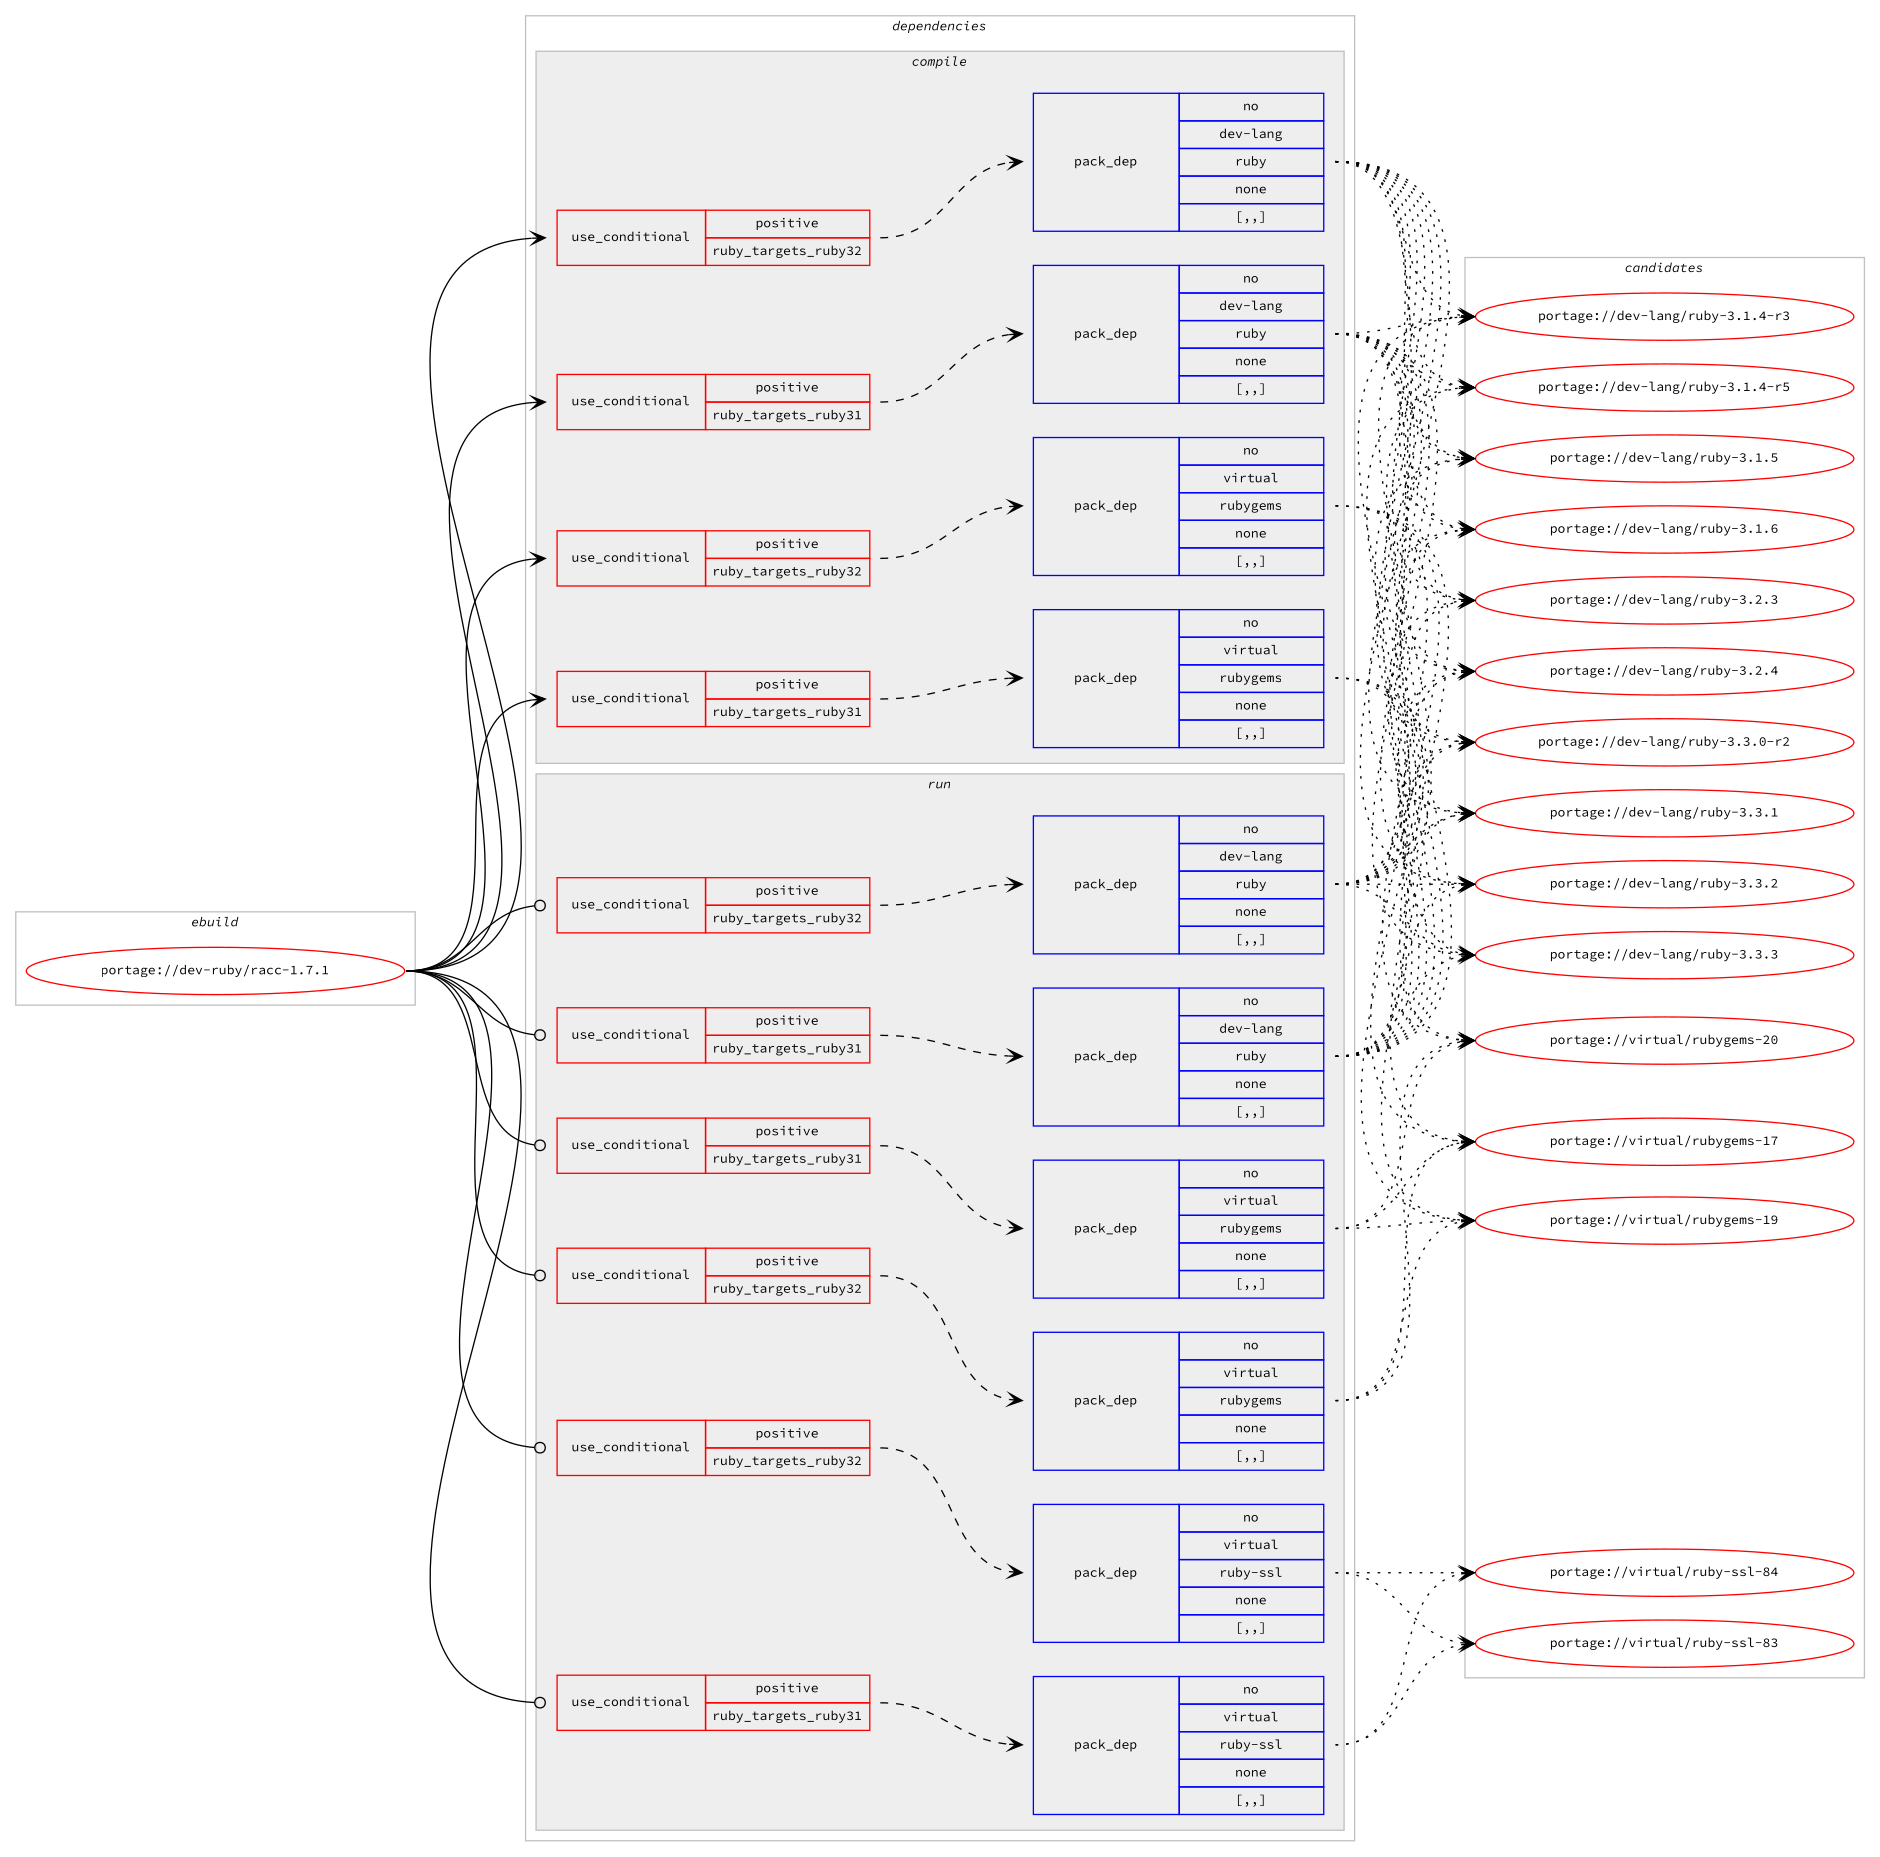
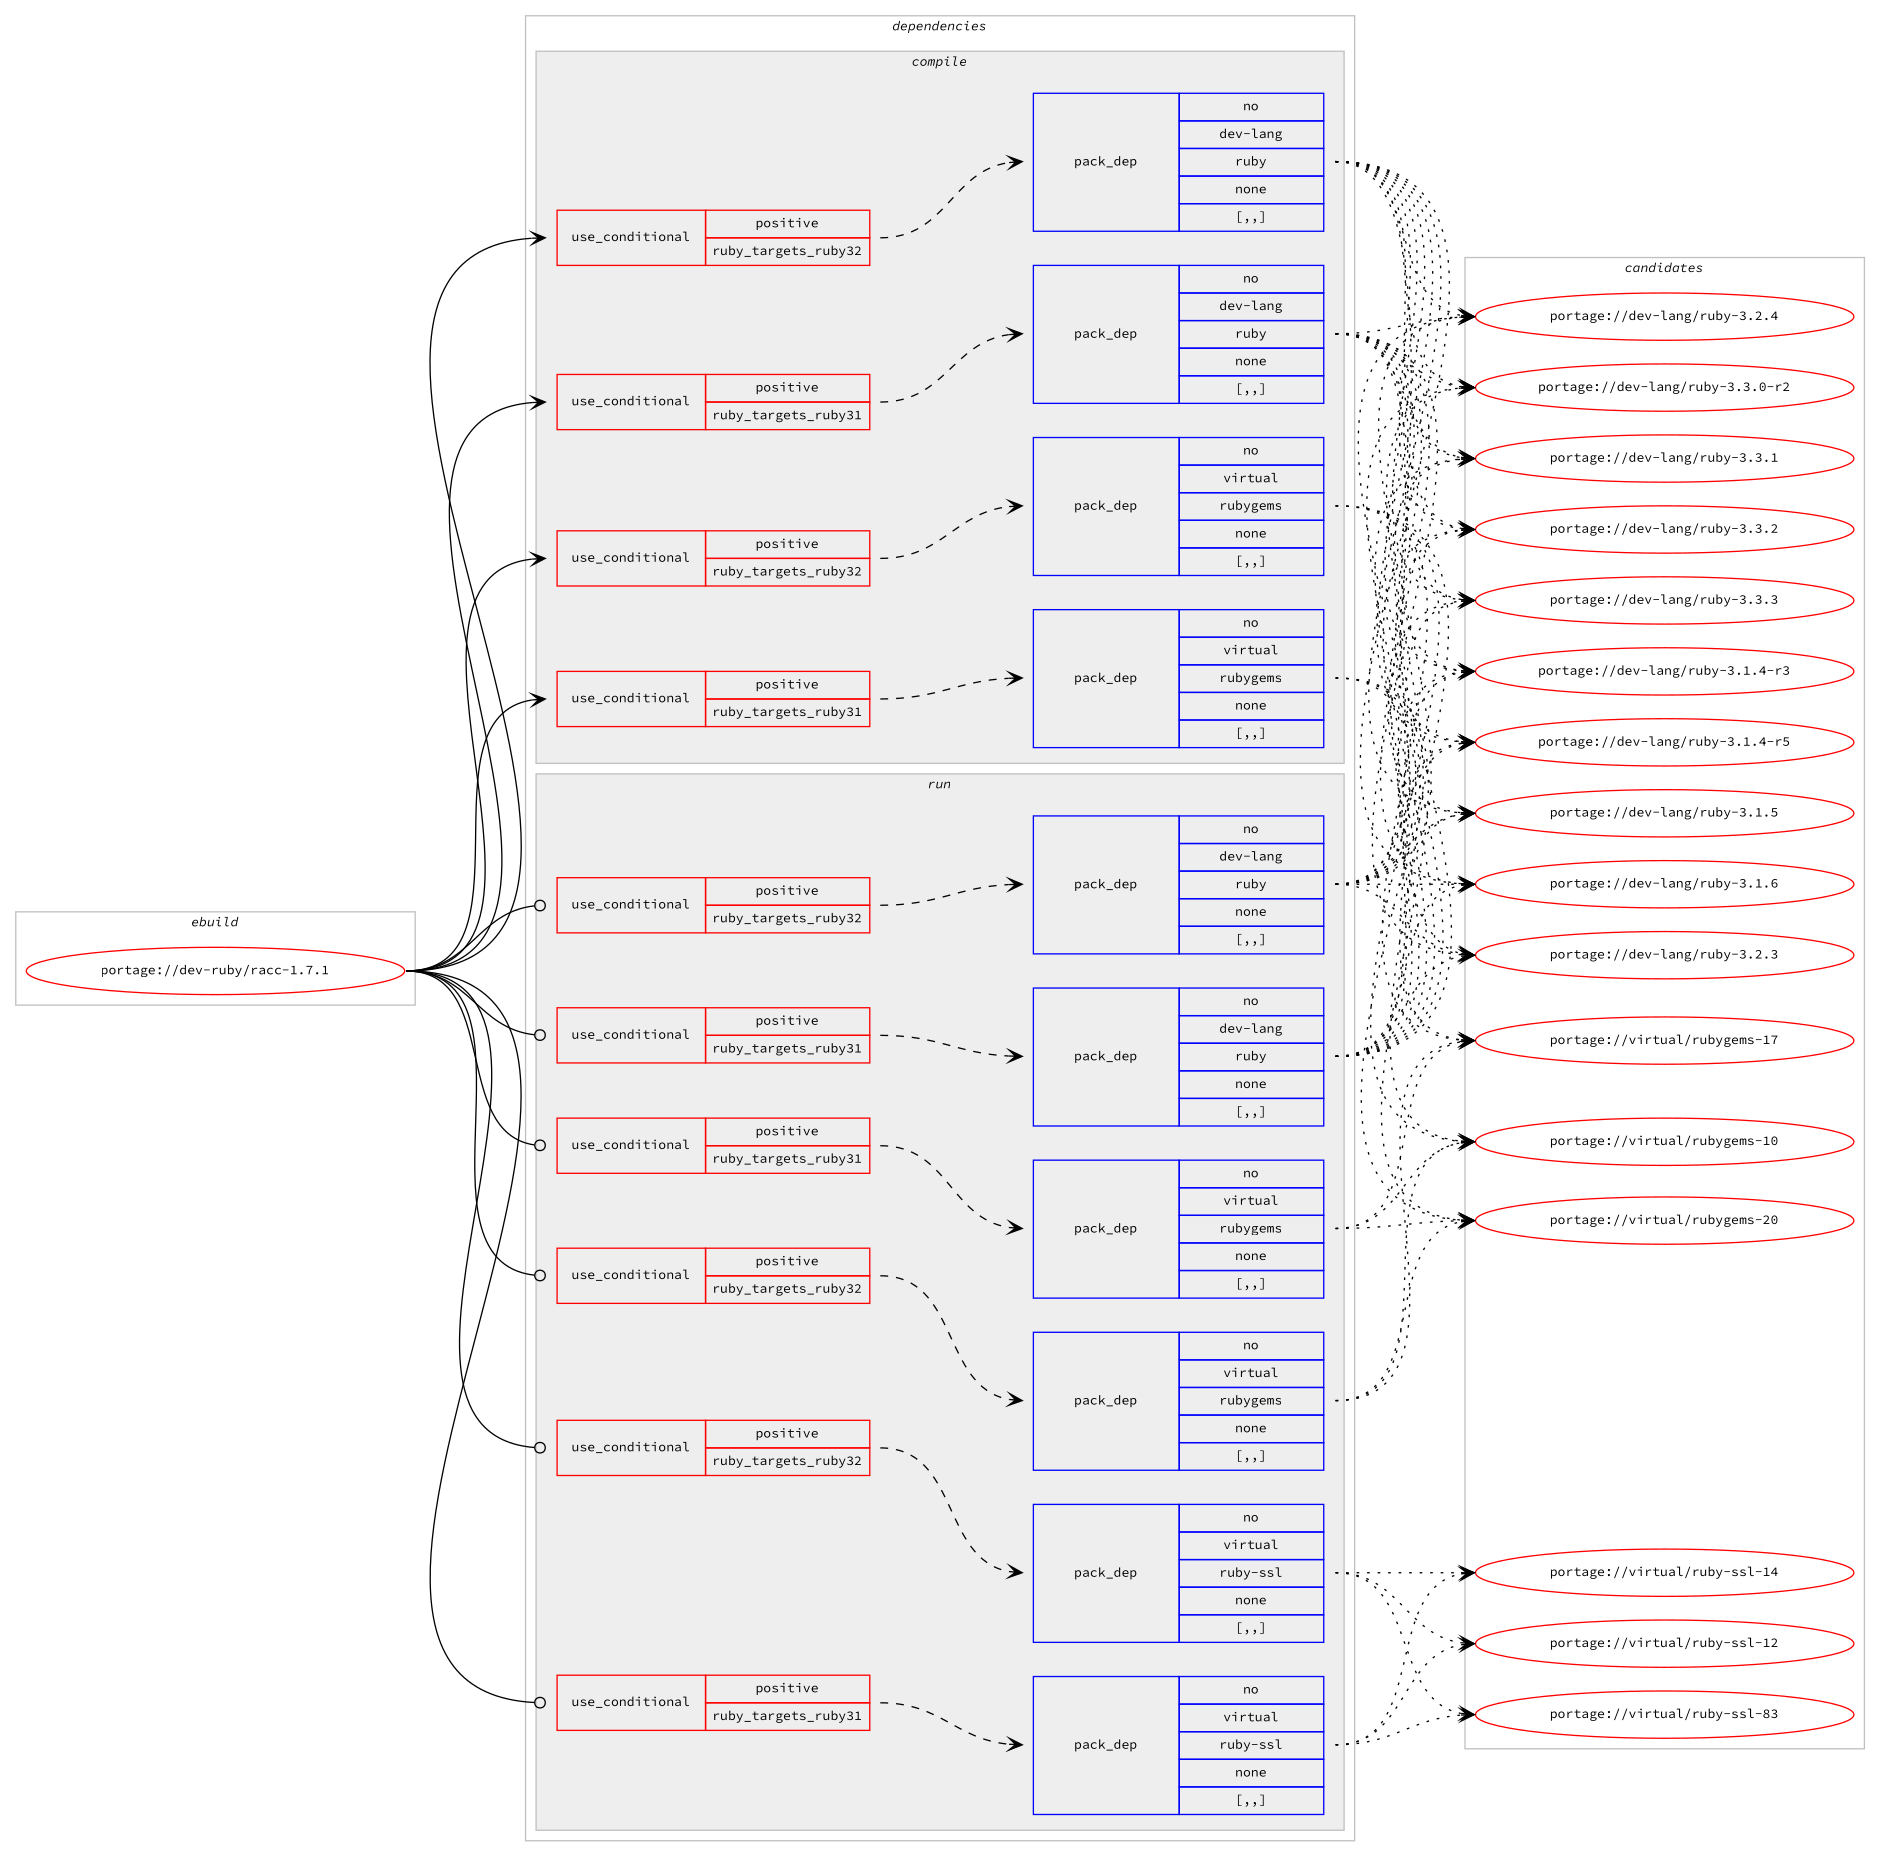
node "portage://virtual/rubygems-19": label "portage://virtual/rubygems-19" -> "portage://virtual/rubygems-10"
node "portage://virtual/ruby-ssl-84": label "portage://virtual/ruby-ssl-84" -> "portage://virtual/ruby-ssl-14"
node "portage://virtual/ruby-ssl-12": added
